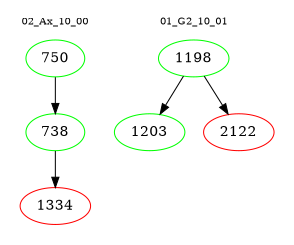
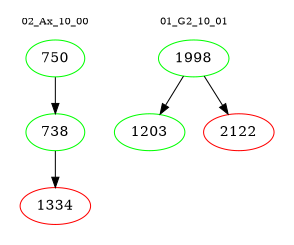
node "1198": label "1198" -> "1998"
